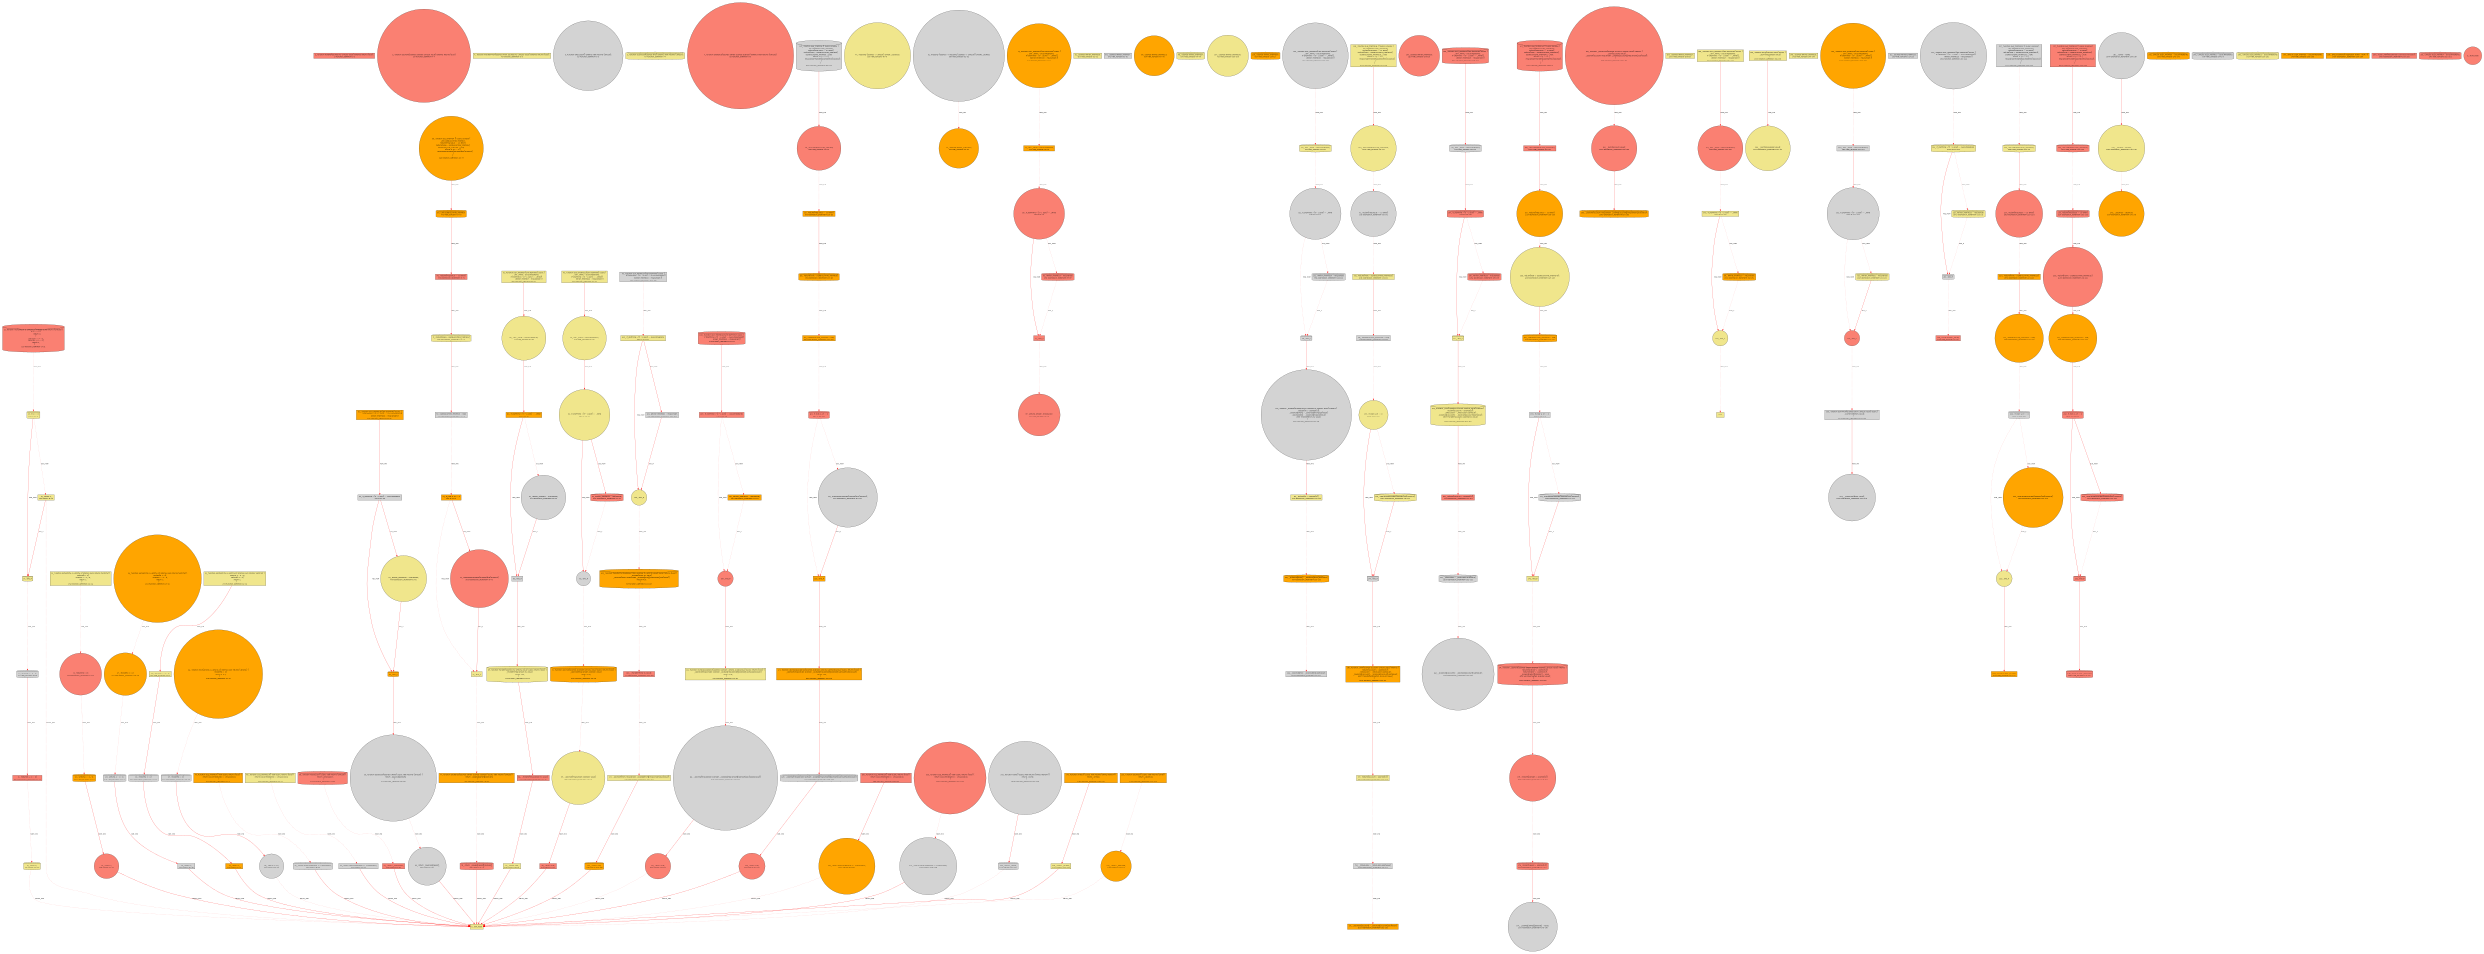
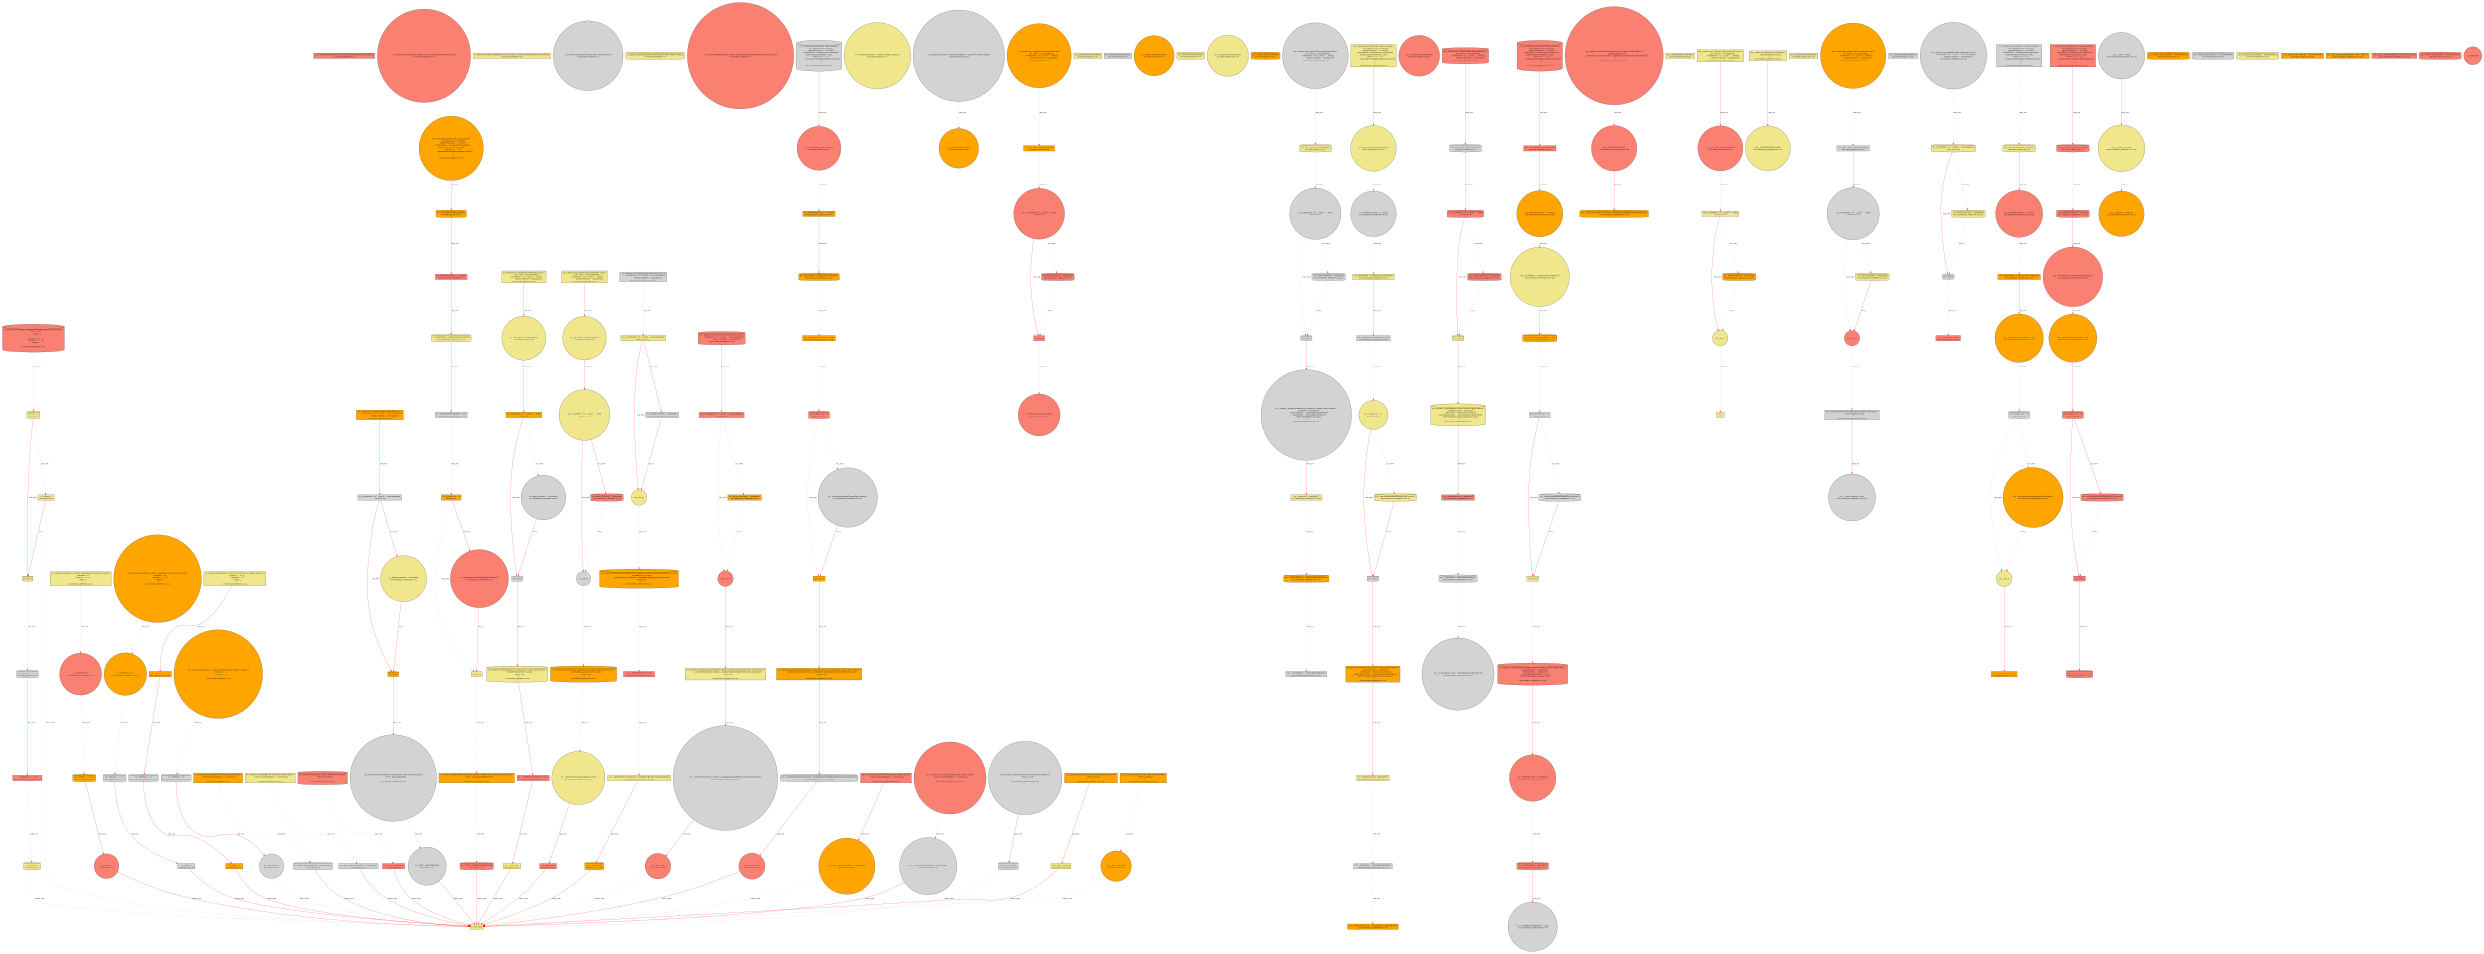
node "32_ uint256 c = a + b; 261-new_variable-33-33": fillcolor khaki -> orange
